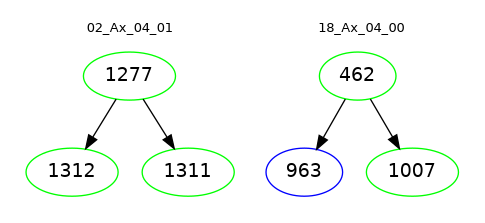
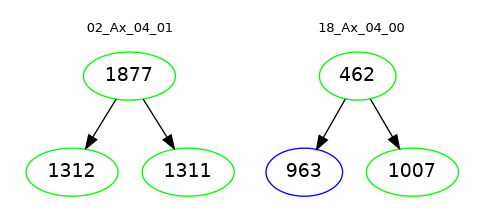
node "1277": label "1277" -> "1877"
